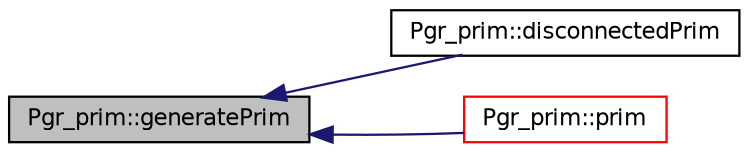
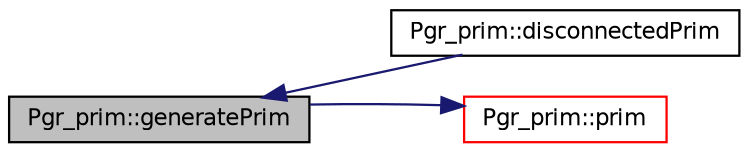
edge "Pgr_prim::prim" -> "Pgr_prim::generatePrim": reversed
